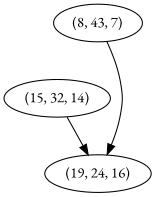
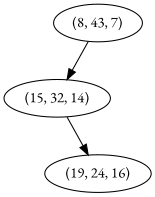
edge "(8, 43, 7)" -> "(19, 24, 16)": now "(8, 43, 7)" -> "(15, 32, 14)"
